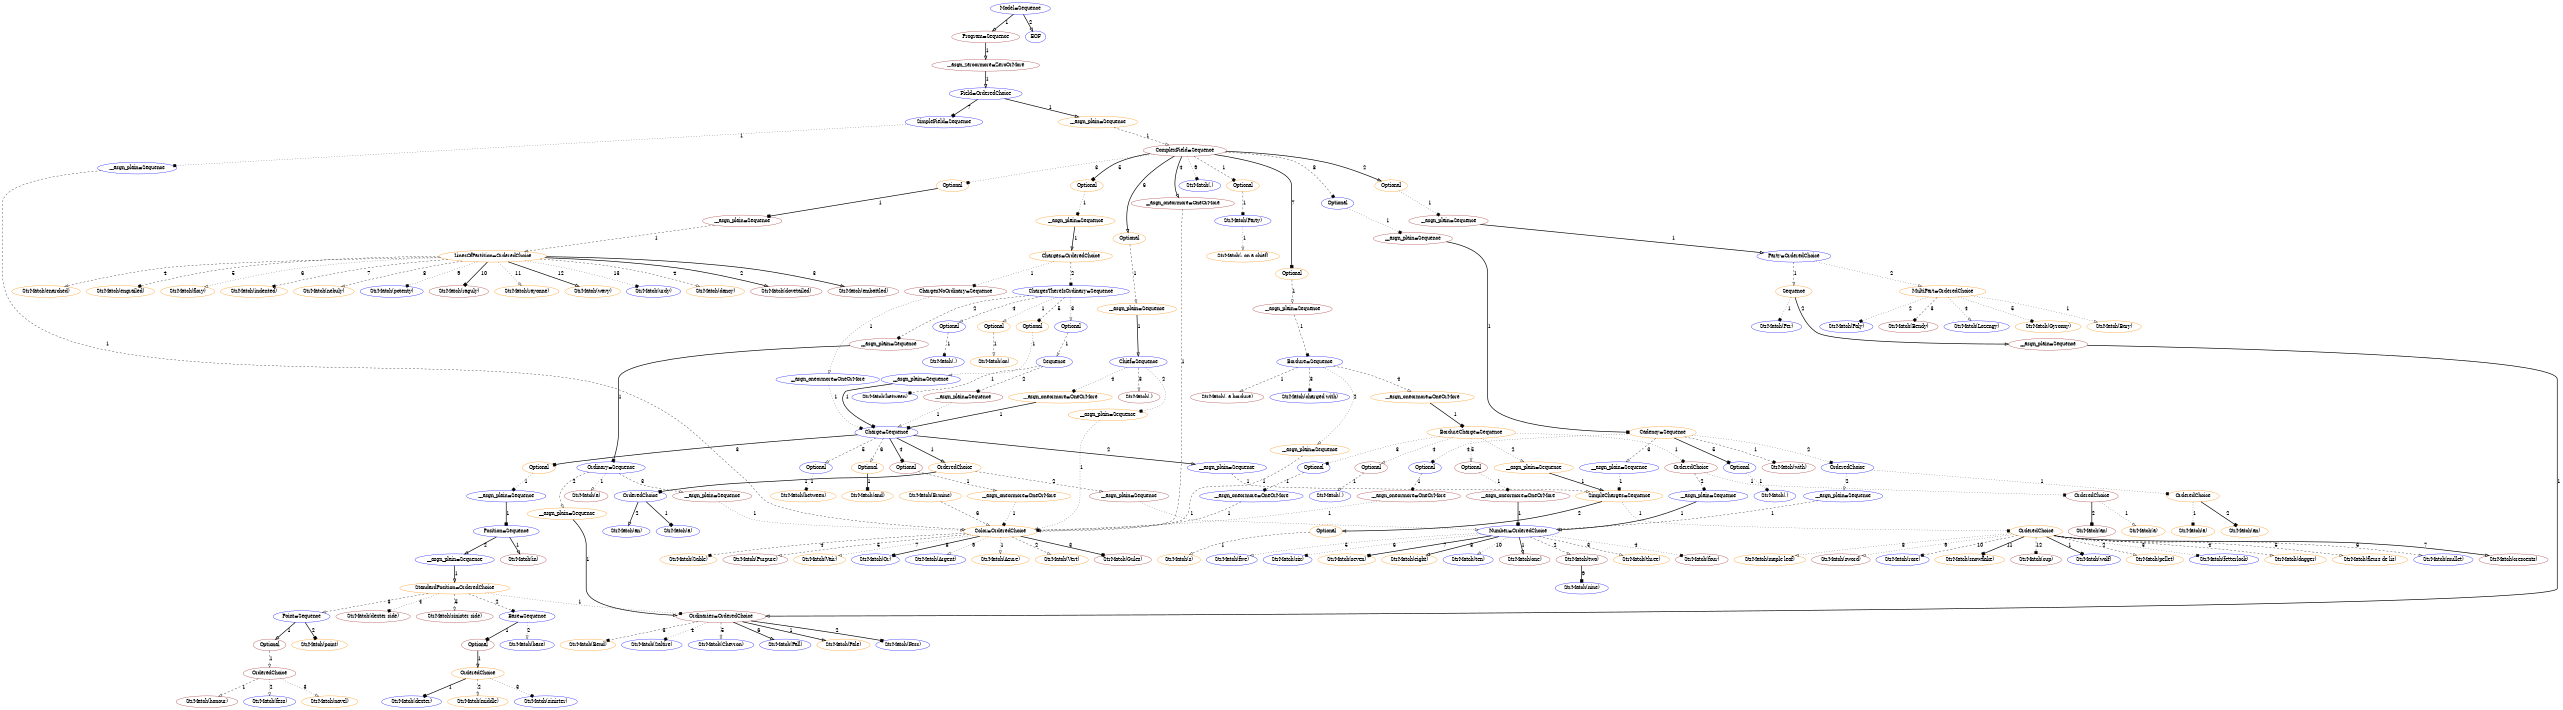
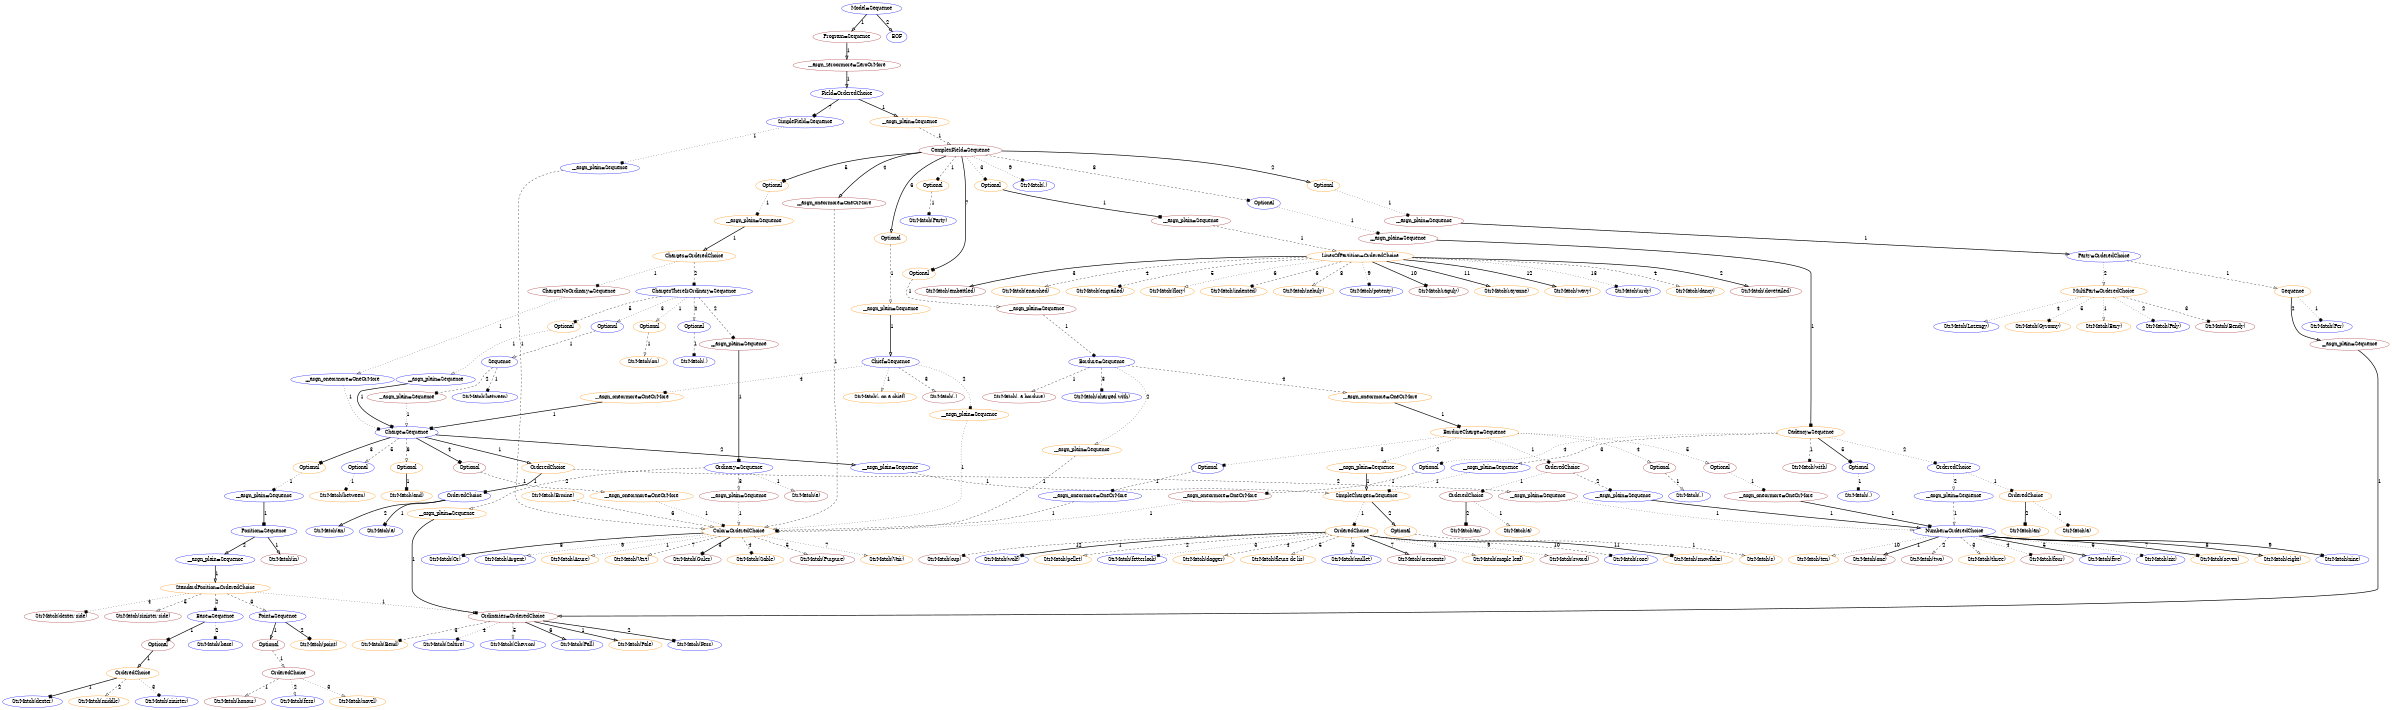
edge "StrMatch(Party)" -> "StrMatch(; on a chief)": now "Chief=Sequence" -> "StrMatch(; on a chief)"
edge "LinesOfPartition=OrderedChoice" -> "StrMatch(rayonne)": style dotted -> bold
edge "LinesOfPartition=OrderedChoice" -> "StrMatch(indented)": label "7" -> "6"
edge "Number=OrderedChoice" -> "StrMatch(five)": style dotted -> bold
edge "Color=OrderedChoice" -> "StrMatch(Vert)": label "2" -> "7"
node "StrMatch(ten)": color blue -> darkorange
edge "StrMatch(two)" -> "StrMatch(nine)": now "Number=OrderedChoice" -> "StrMatch(nine)"
edge "Base=Sequence" -> "StrMatch(base)": arrowhead onormal -> box
